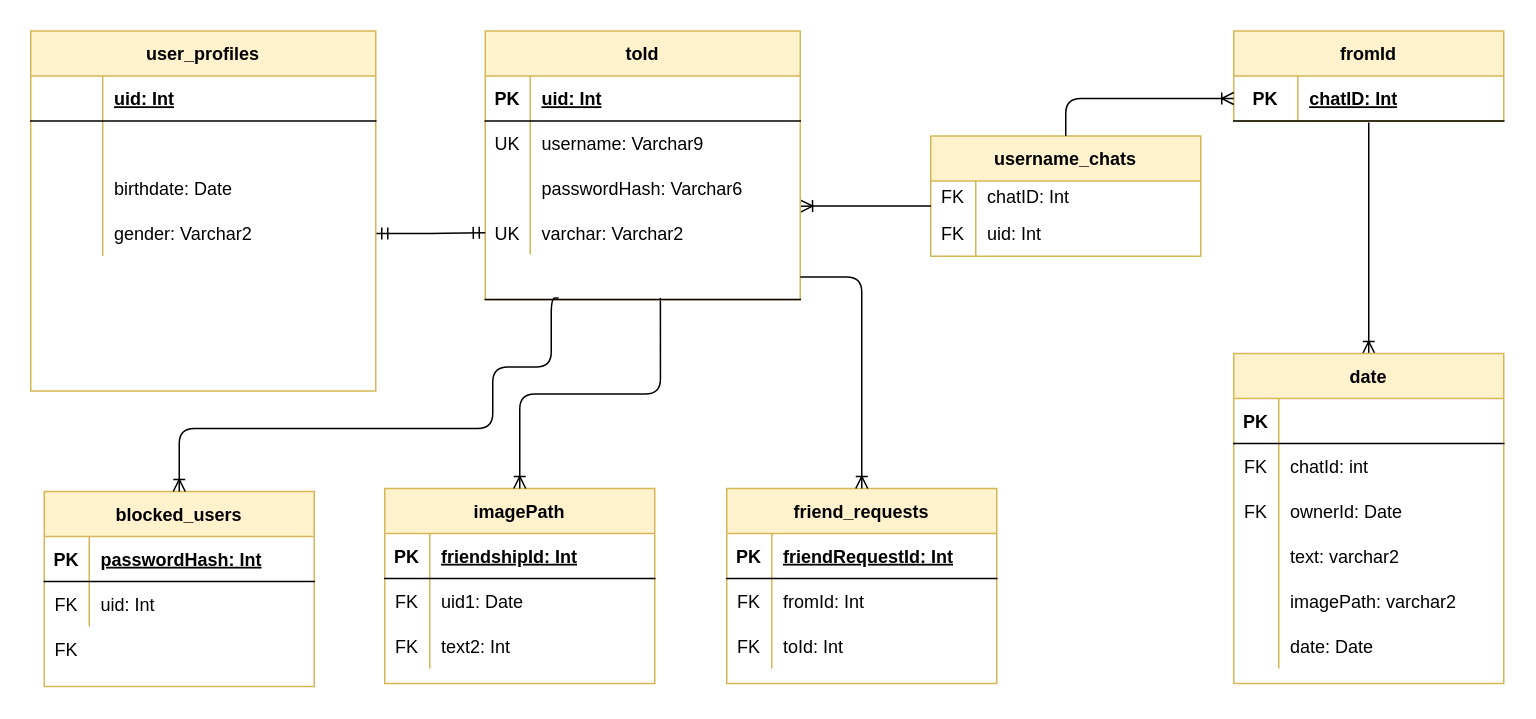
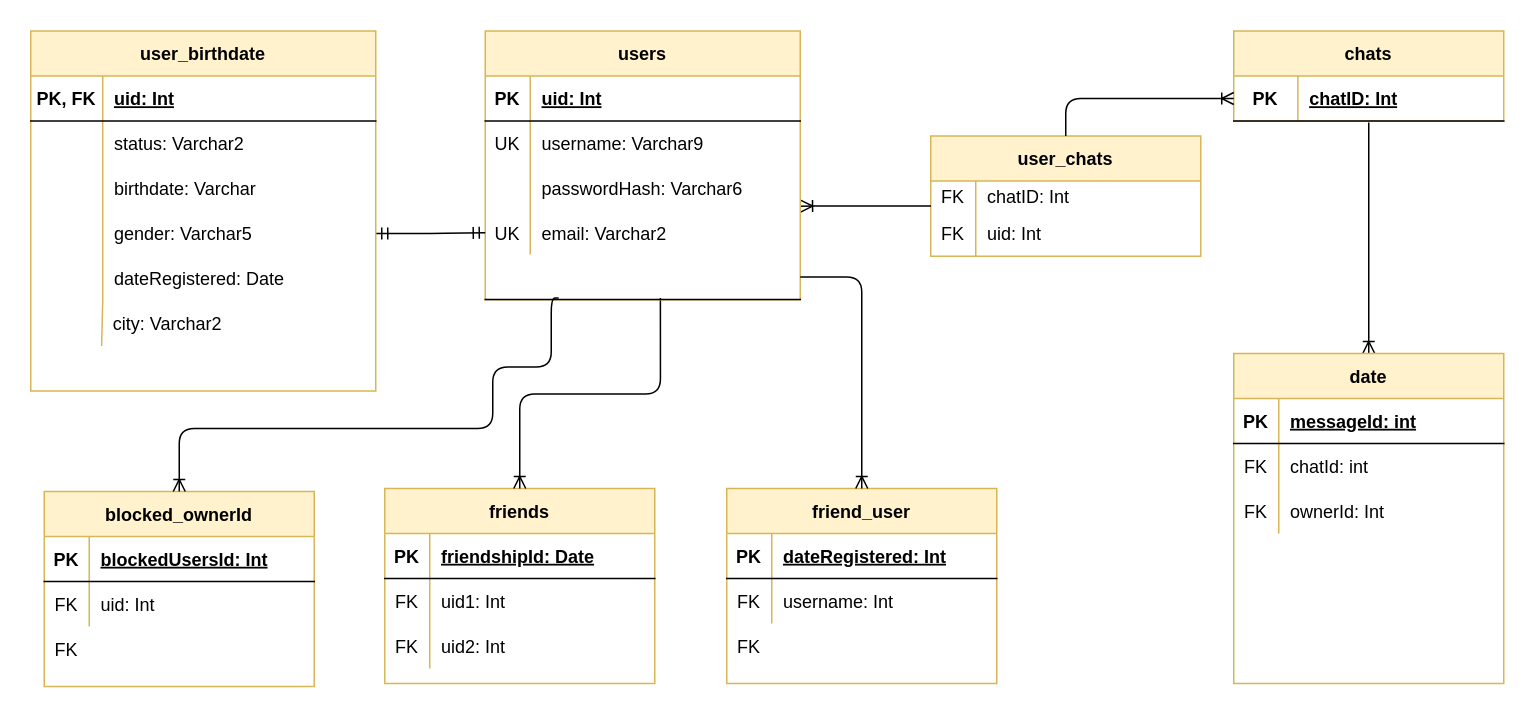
node "user_profiles": label "user_profiles" -> "user_birthdate"
node "toId": label "toId" -> "users"
node "fromId": label "fromId" -> "chats"
node "PK, FK": added
node "status: Varchar2": added
node "username_chats": label "username_chats" -> "user_chats"
node "birthdate: Date": label "birthdate: Date" -> "birthdate: Varchar"
node "varchar: Varchar2": label "varchar: Varchar2" -> "email: Varchar2"
node "gender: Varchar2": label "gender: Varchar2" -> "gender: Varchar5"
node "dateRegistered: Date": added
node "city: Varchar2": added
node "messageId: int": added
node "imagePath": label "imagePath" -> "friends"
node "friend_requests": label "friend_requests" -> "friend_user"
node "ownerId: Date": label "ownerId: Date" -> "ownerId: Int"
node "blocked_users": label "blocked_users" -> "blocked_ownerId"
node "text: varchar2": removed
node "friendshipId: Int": label "friendshipId: Int" -> "friendshipId: Date"
node "friendRequestId: Int": label "friendRequestId: Int" -> "dateRegistered: Int"
node "passwordHash: Int": label "passwordHash: Int" -> "blockedUsersId: Int"
node "imagePath: varchar2": removed
node "uid1: Date": label "uid1: Date" -> "uid1: Int"
node "fromId: Int": label "fromId: Int" -> "username: Int"
node "toId: Int": removed
node "date: Date": removed
node "text2: Int": label "text2: Int" -> "uid2: Int"
